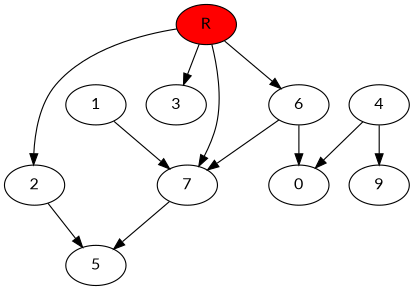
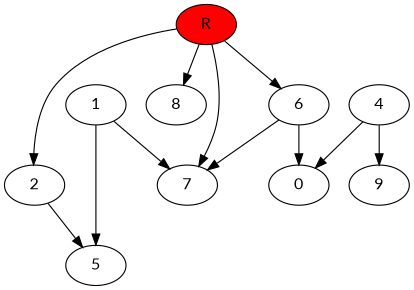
node "3": label "3" -> "8"
edge "7" -> "5": now "1" -> "5"
